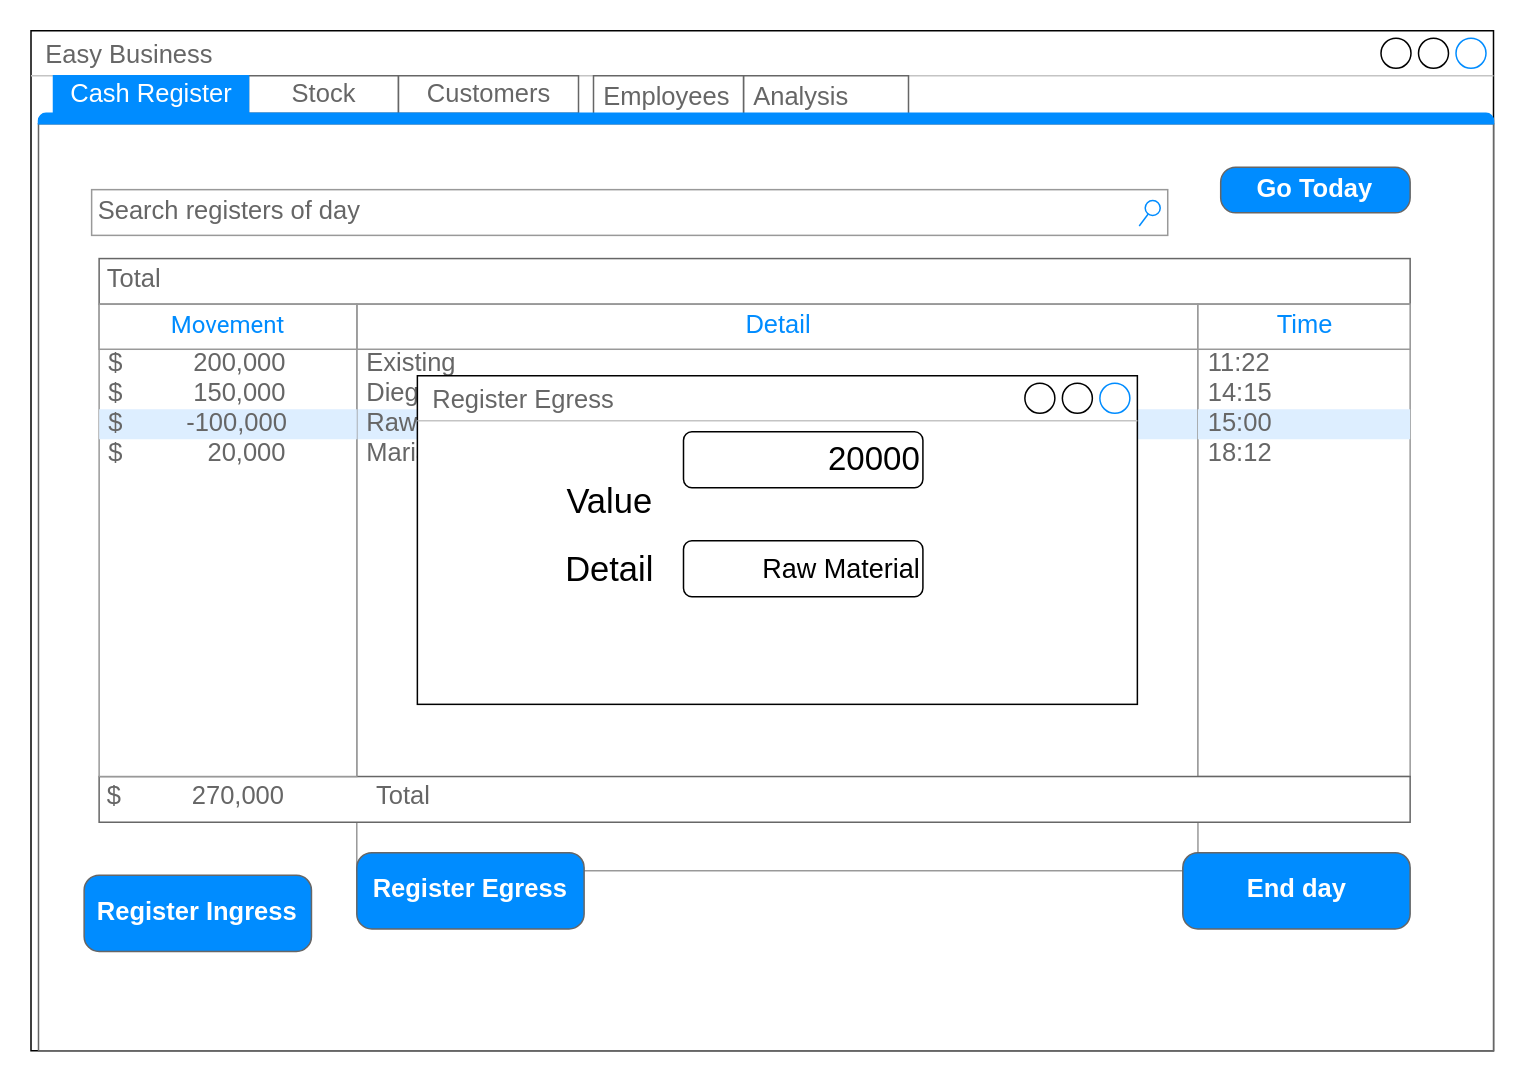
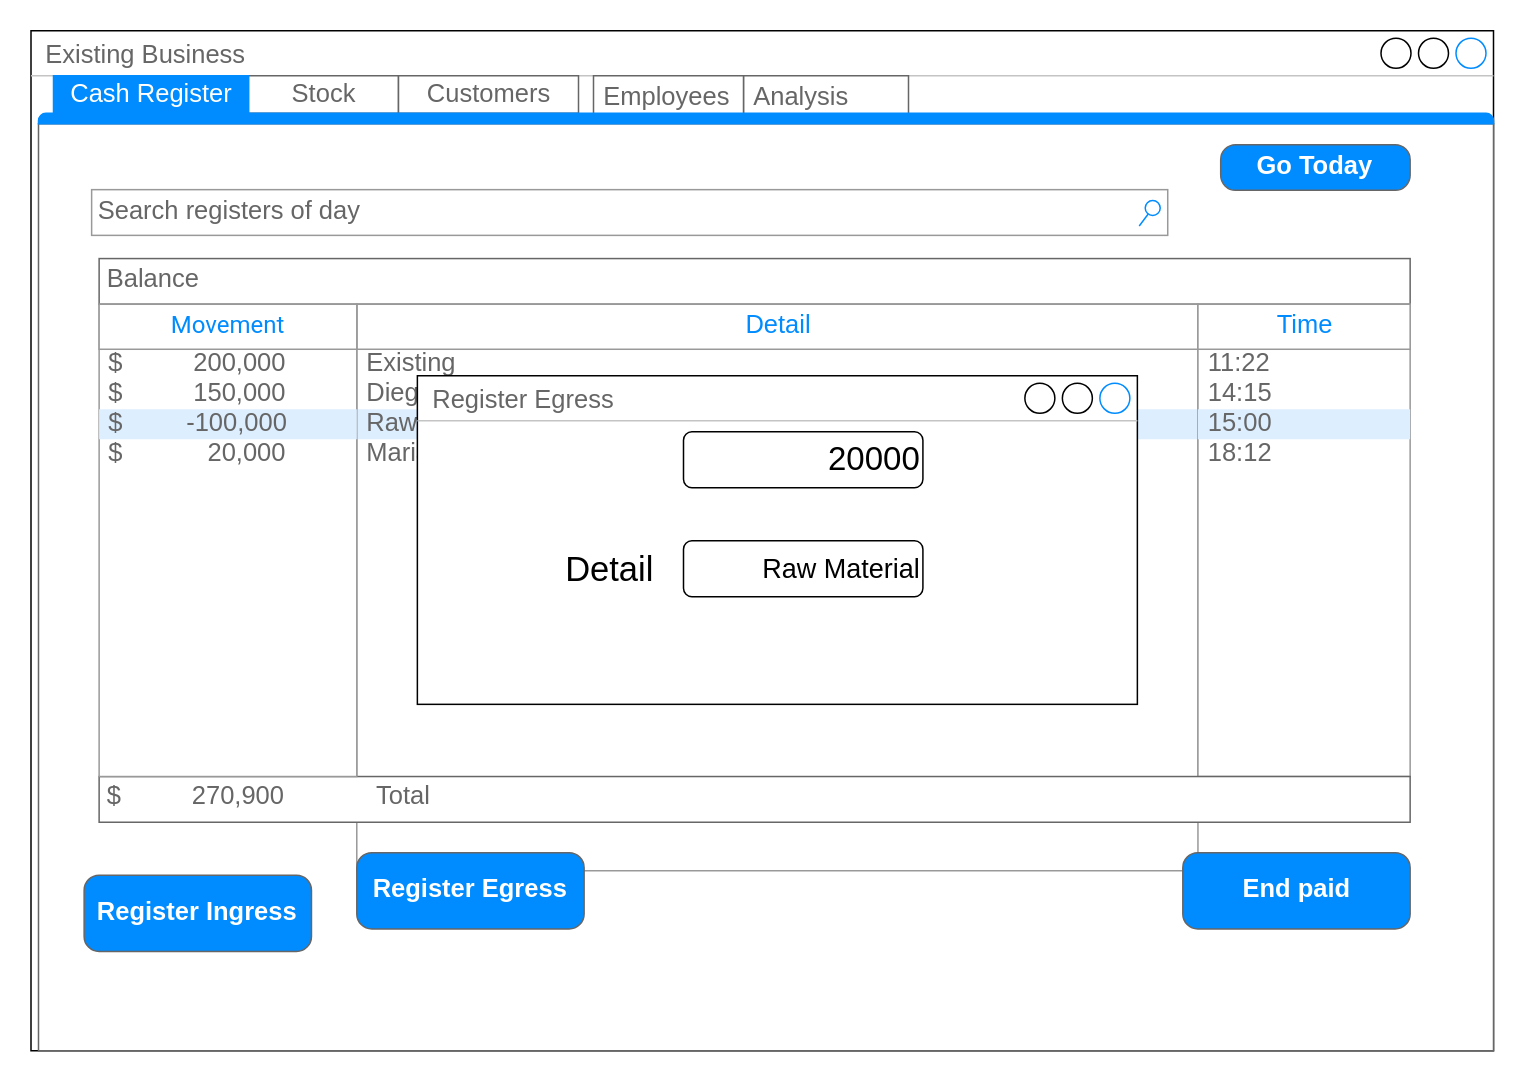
node "Easy Business": label "Easy Business" -> "Existing Business"
node "Go Today": moved (1315, 190) -> (1315, 168)
node "Total": label "Total" -> "Balance"
node "Value": removed
node "$ 270,000 Total": label "$ 270,000 Total" -> "$ 270,900 Total"
node "End day": label "End day" -> "End paid"
